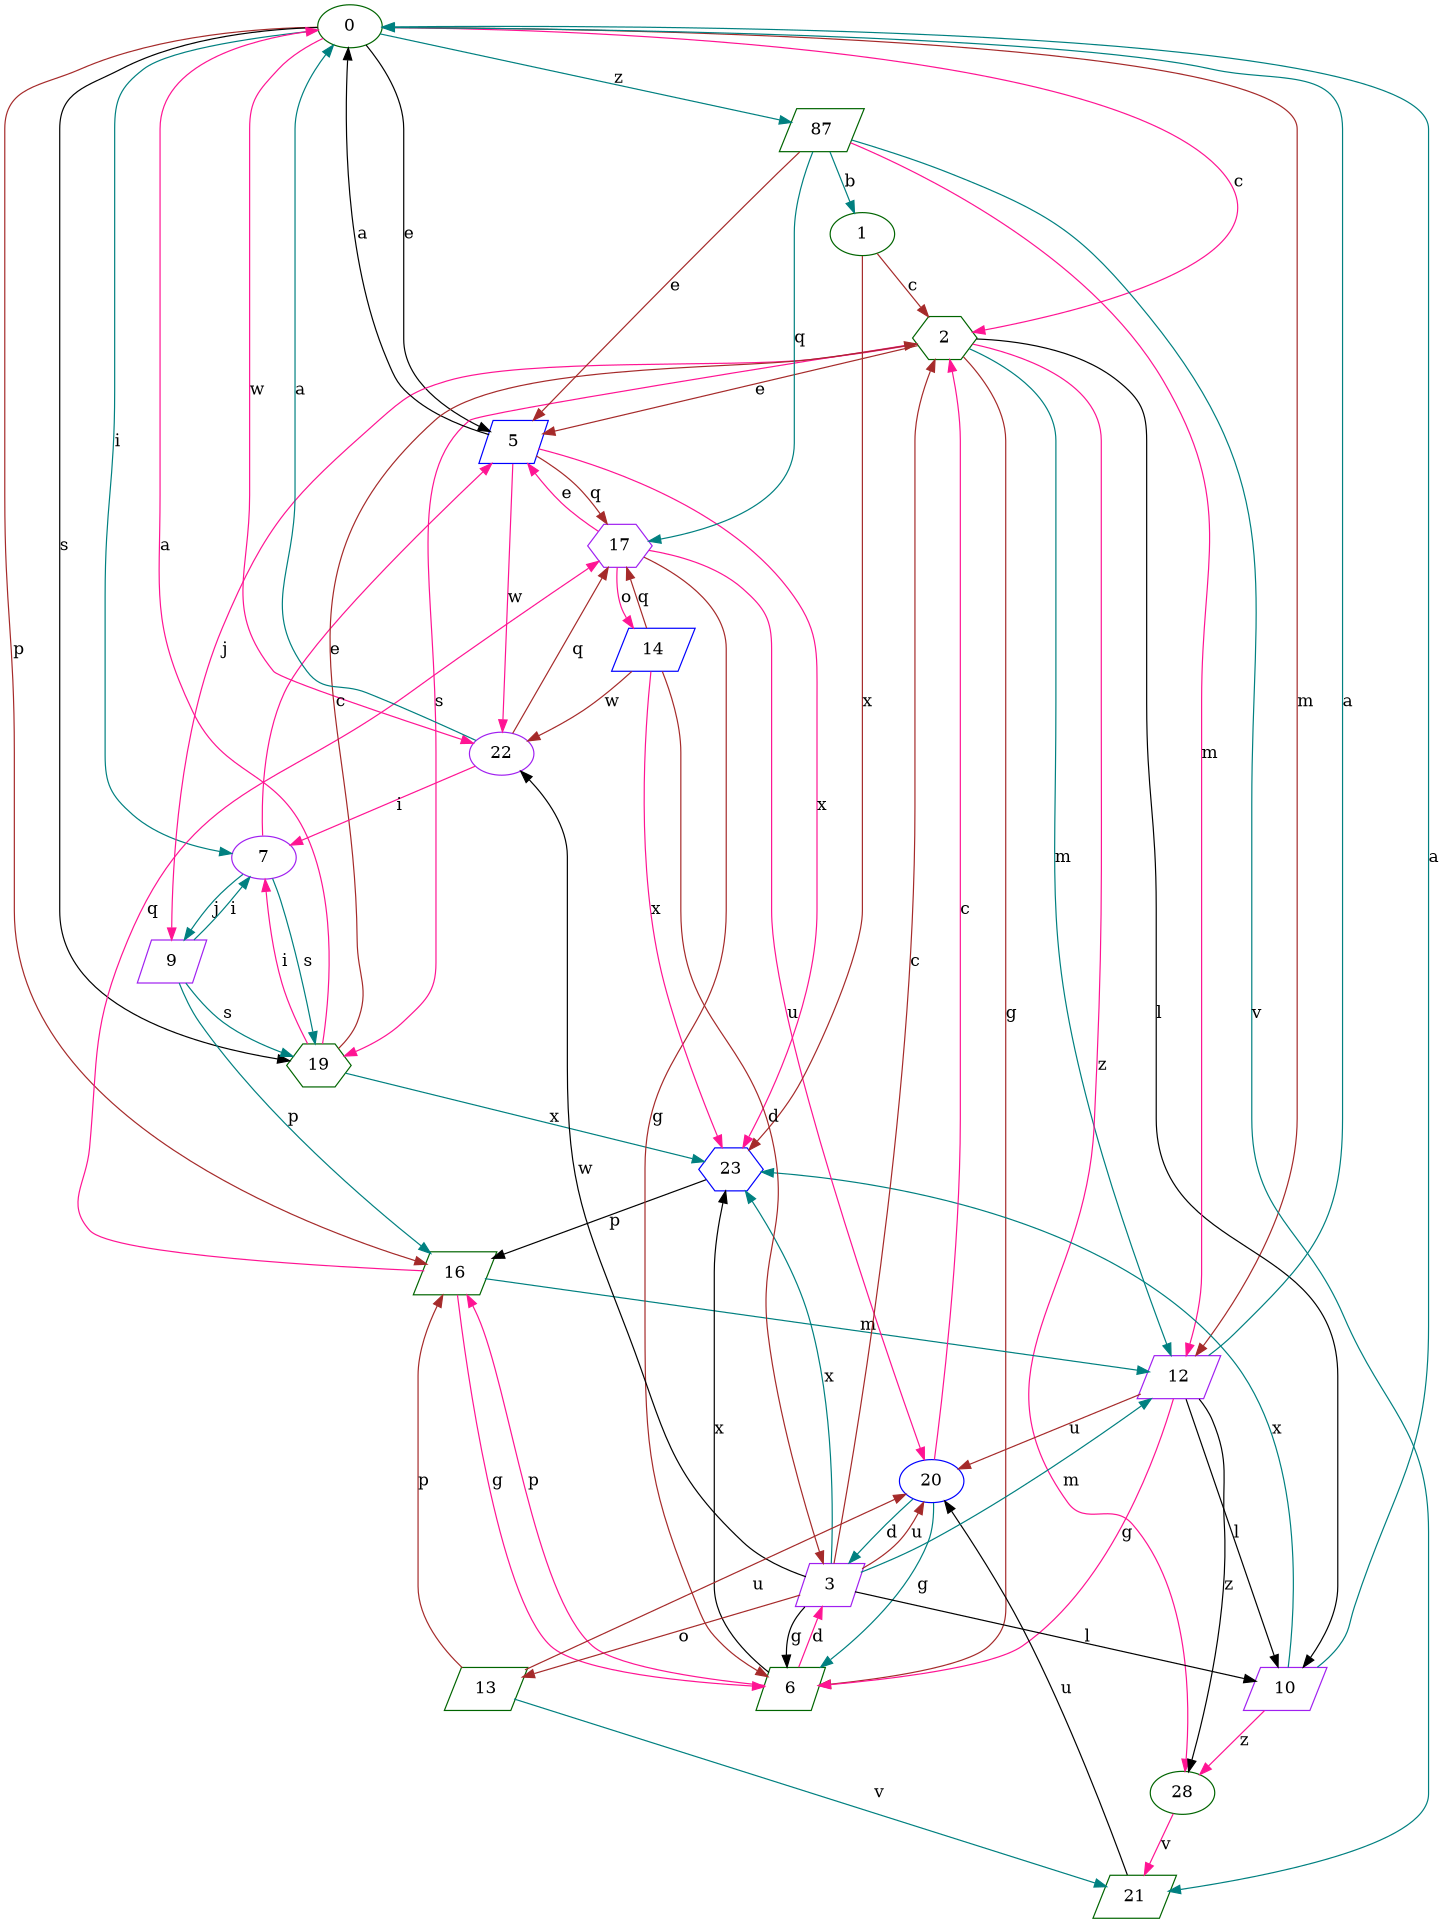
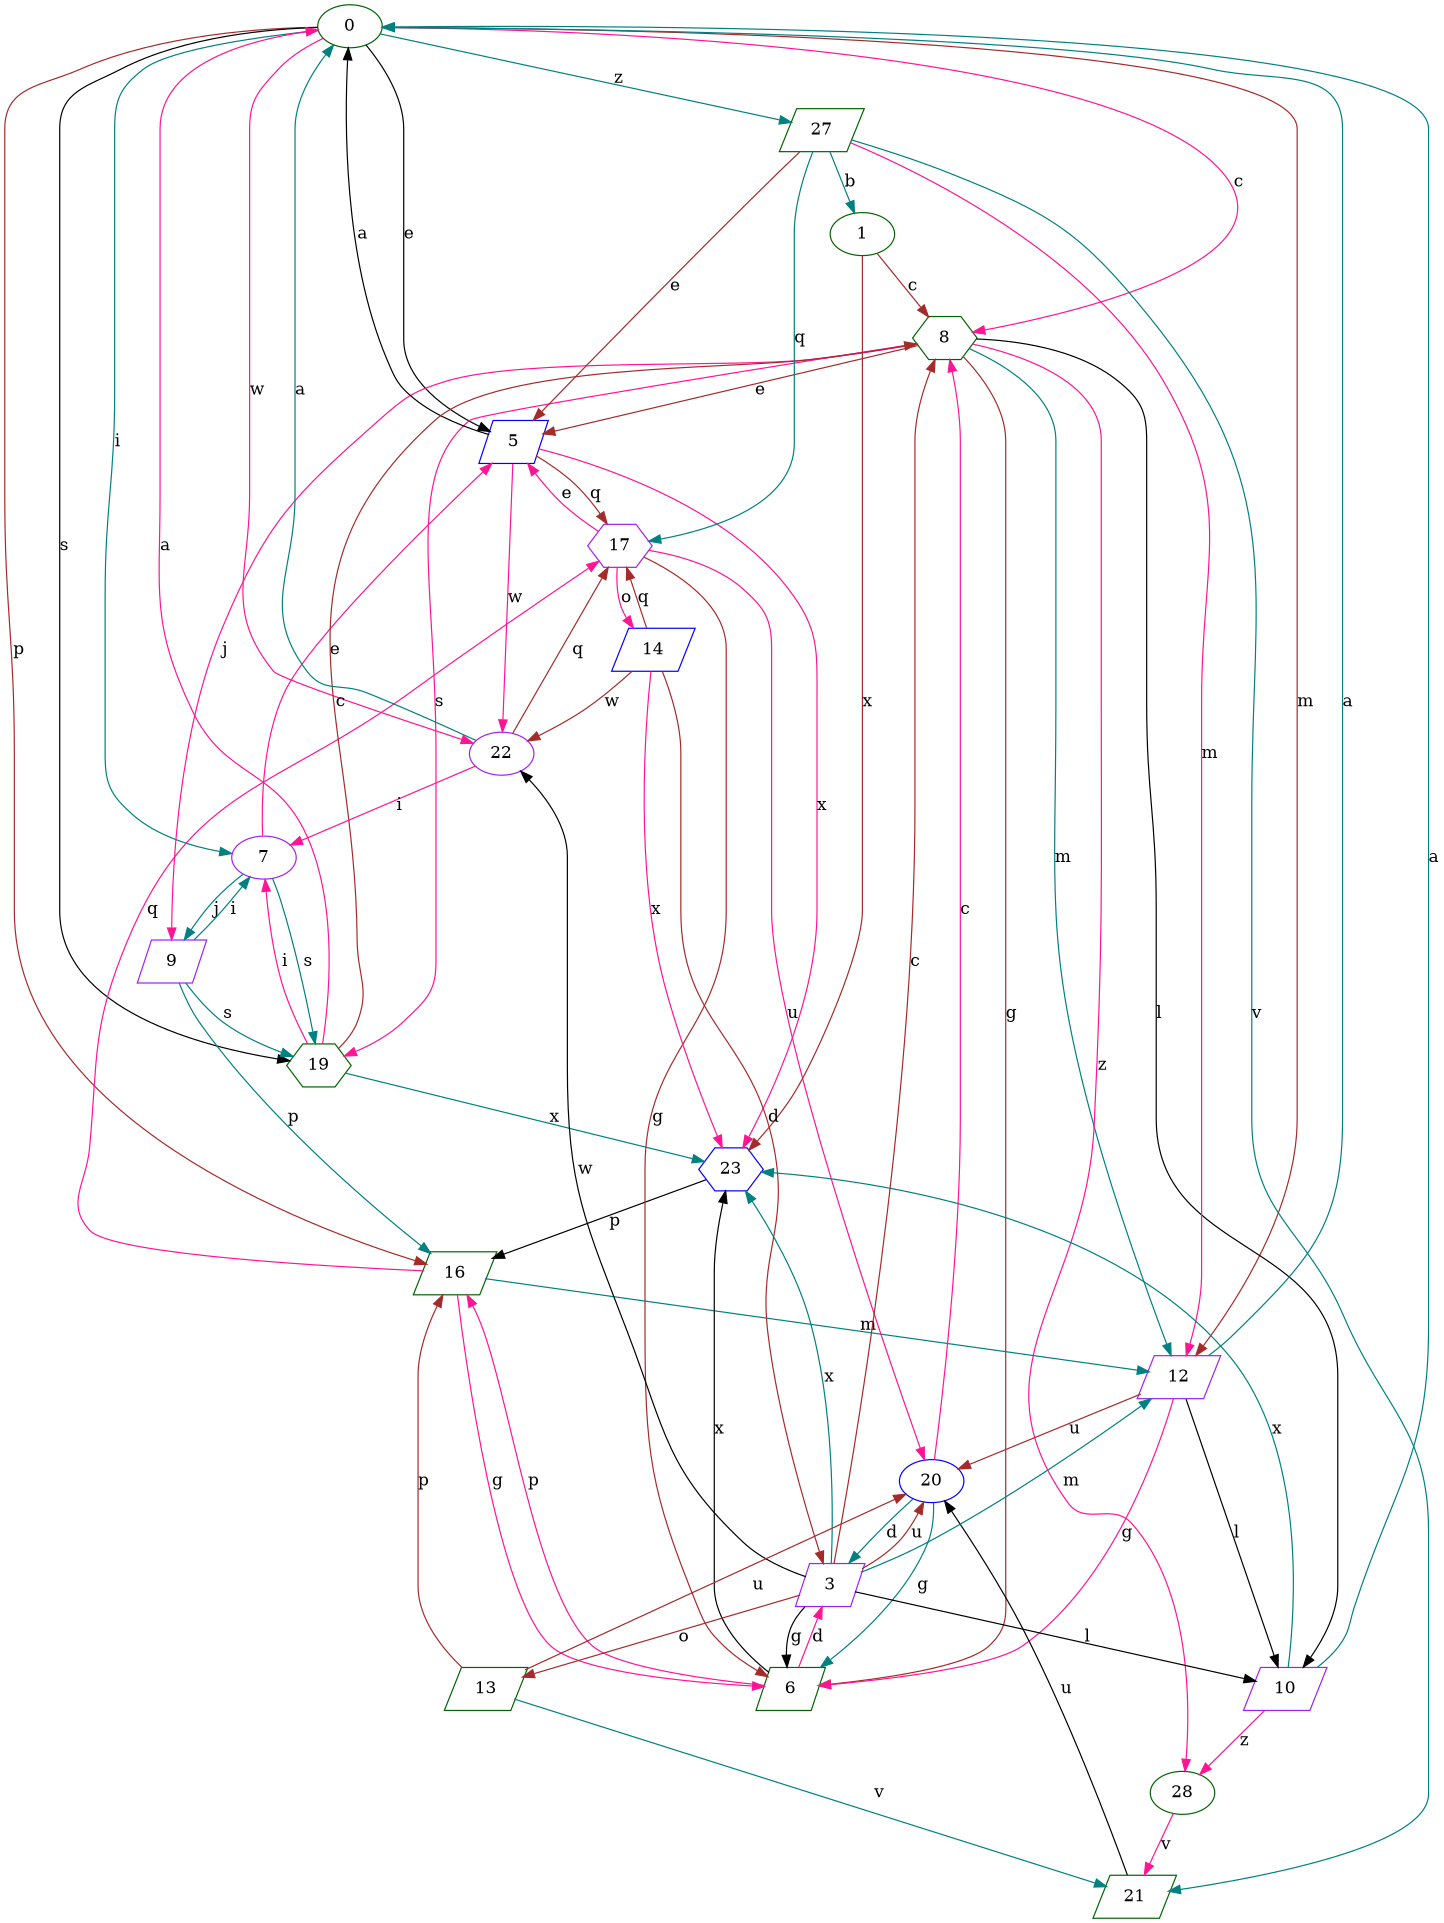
node "87": label "87" -> "27"
node "2": label "2" -> "8"
edge "12" -> "28": removed, label "z"
